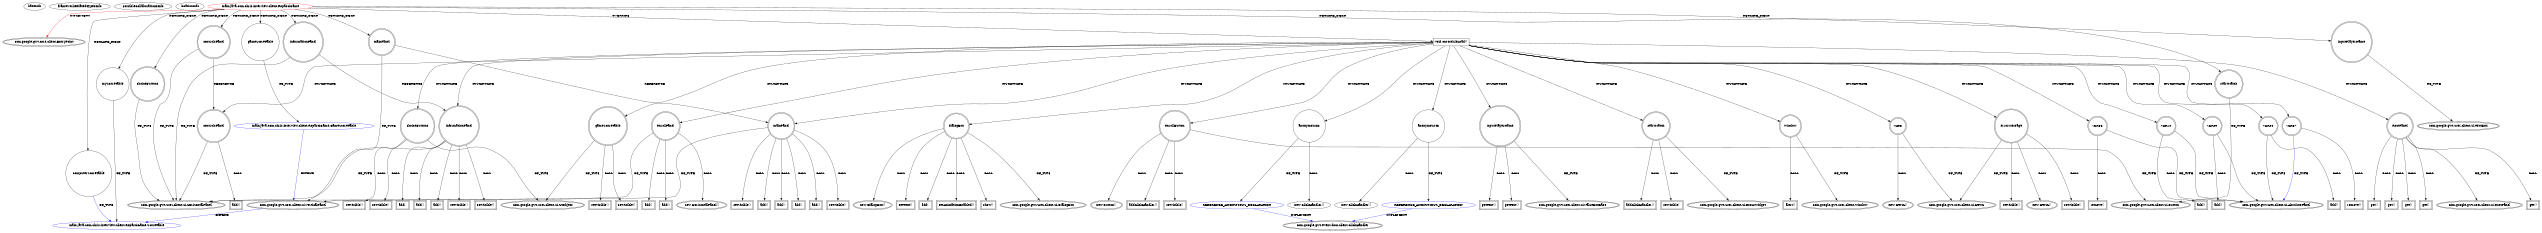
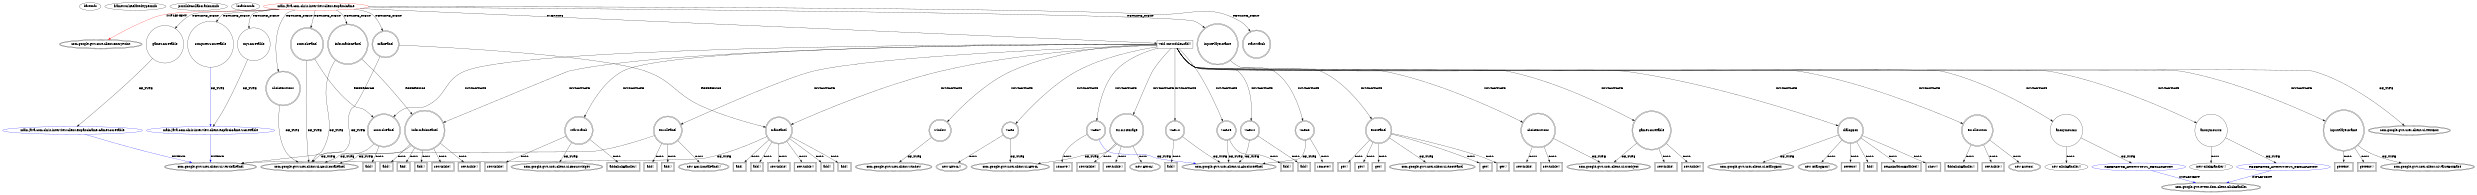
node "alert()": removed
node "com.google.gwt.user.client.ui.Button": removed
edge "com.google.gwt.user.client.ui.VerticalPanel" -> "main.java.com.chris.interview.client.RopasciGame.ScoreTable": reversed
